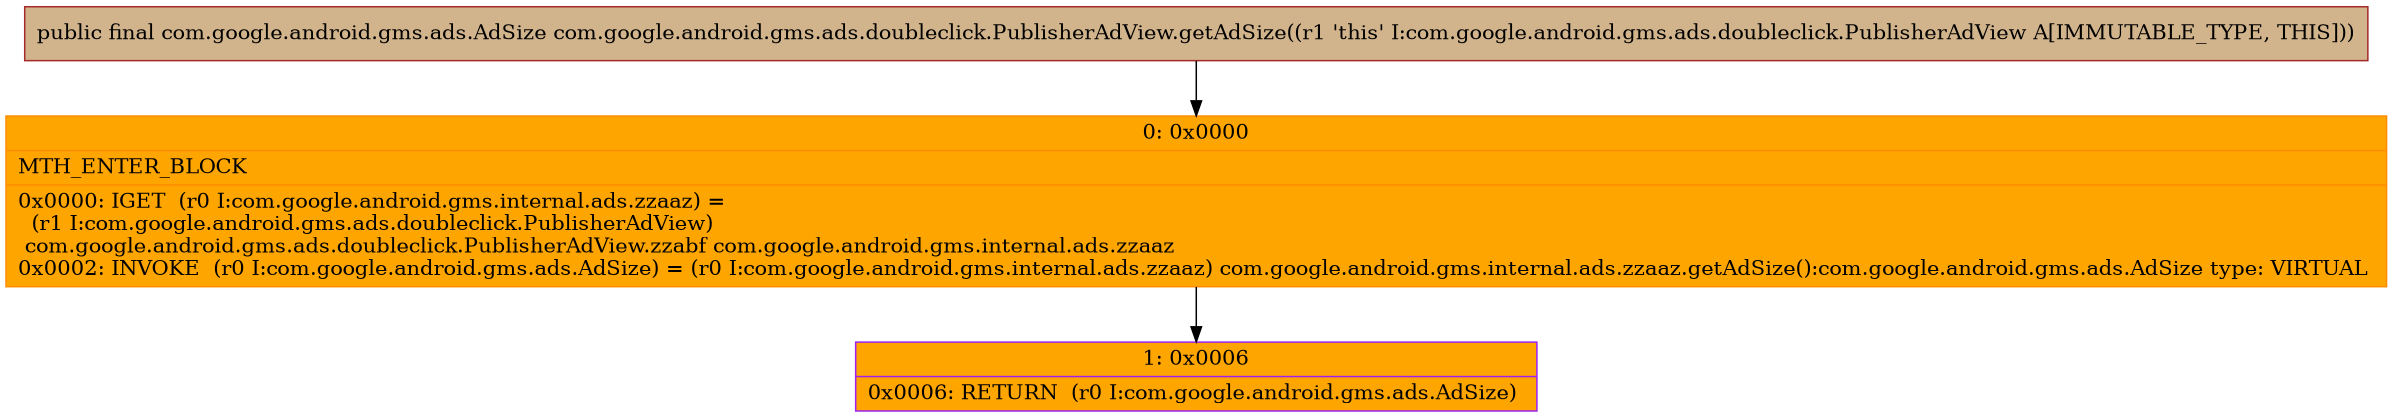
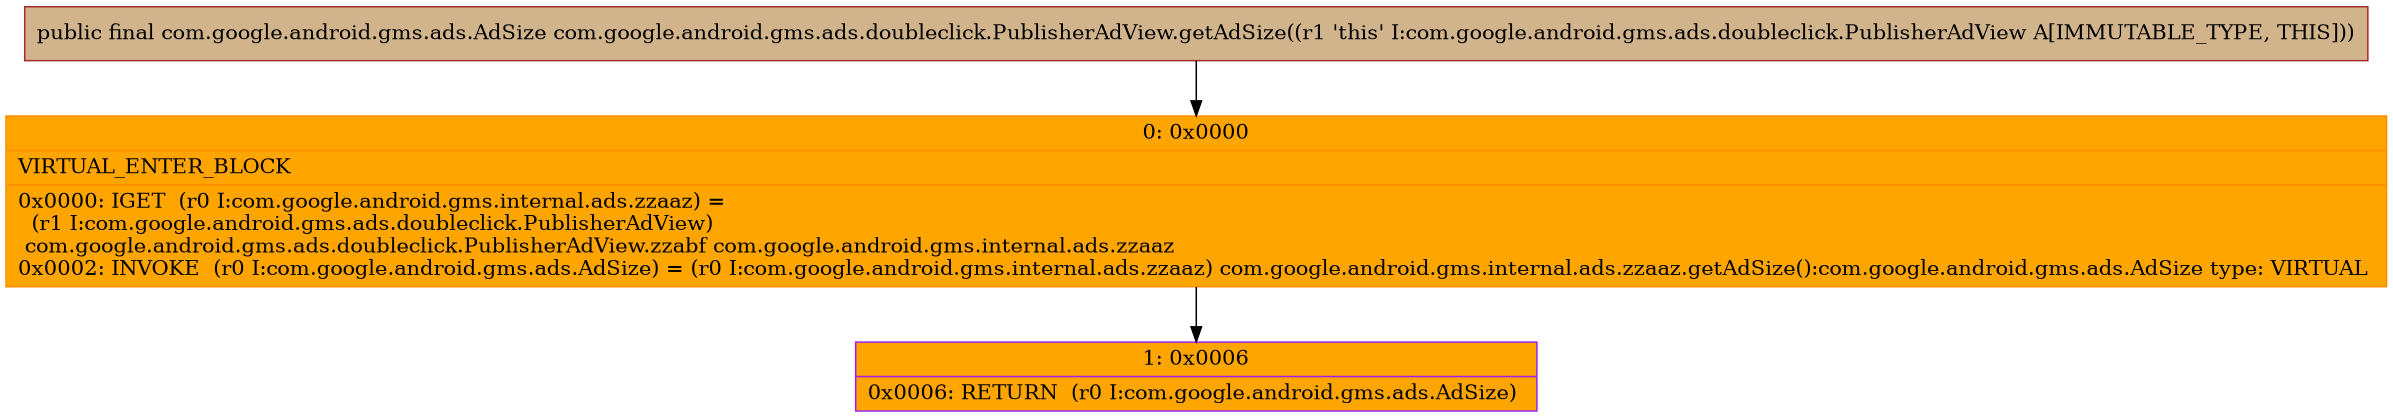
node "0: 0x0000": text "MTH_ENTER_BLOCK" -> "VIRTUAL_ENTER_BLOCK"
